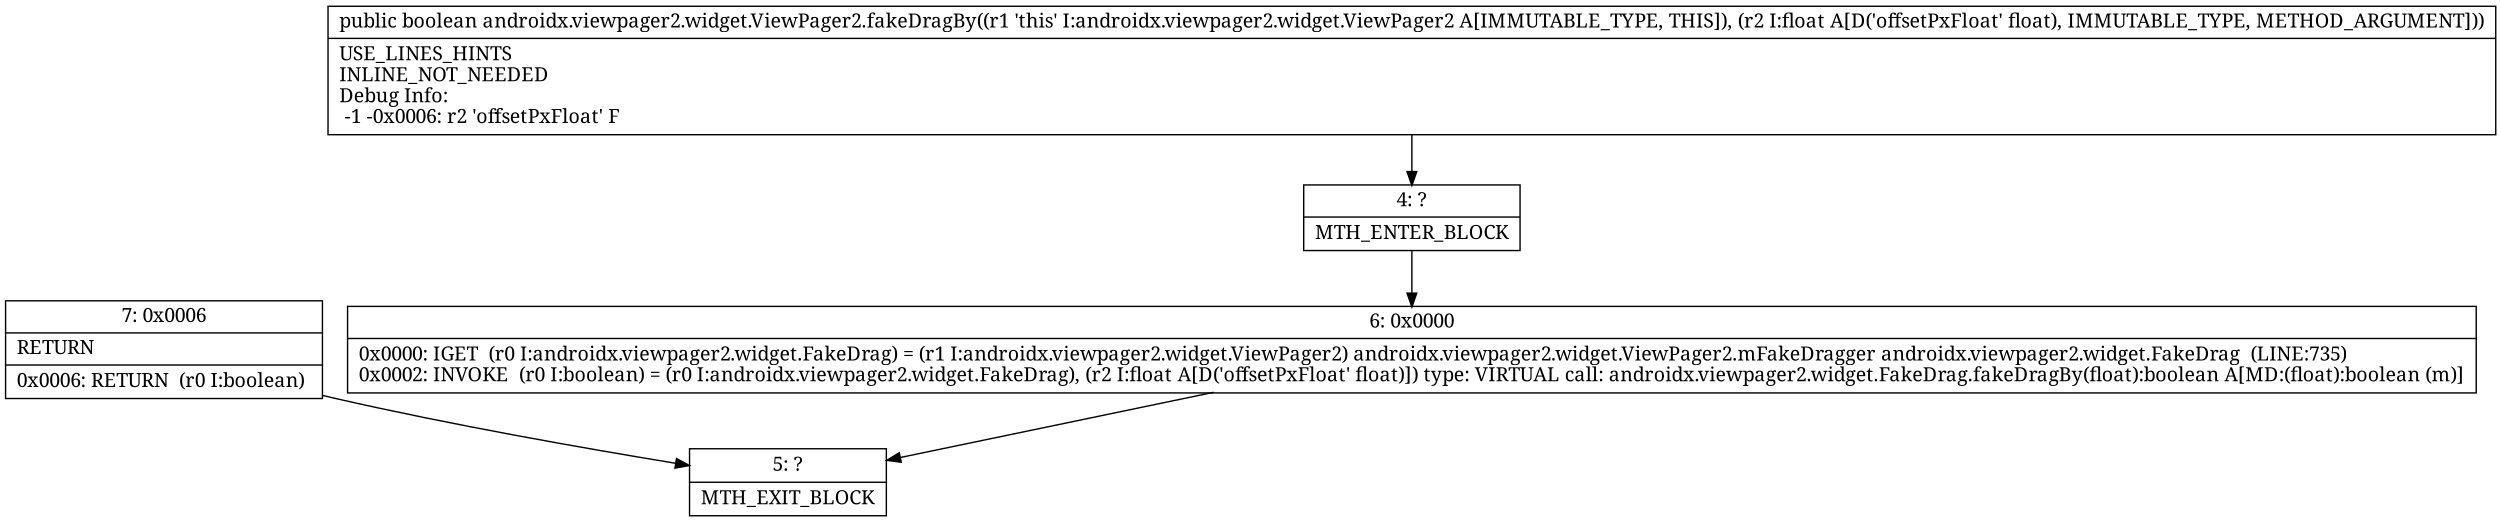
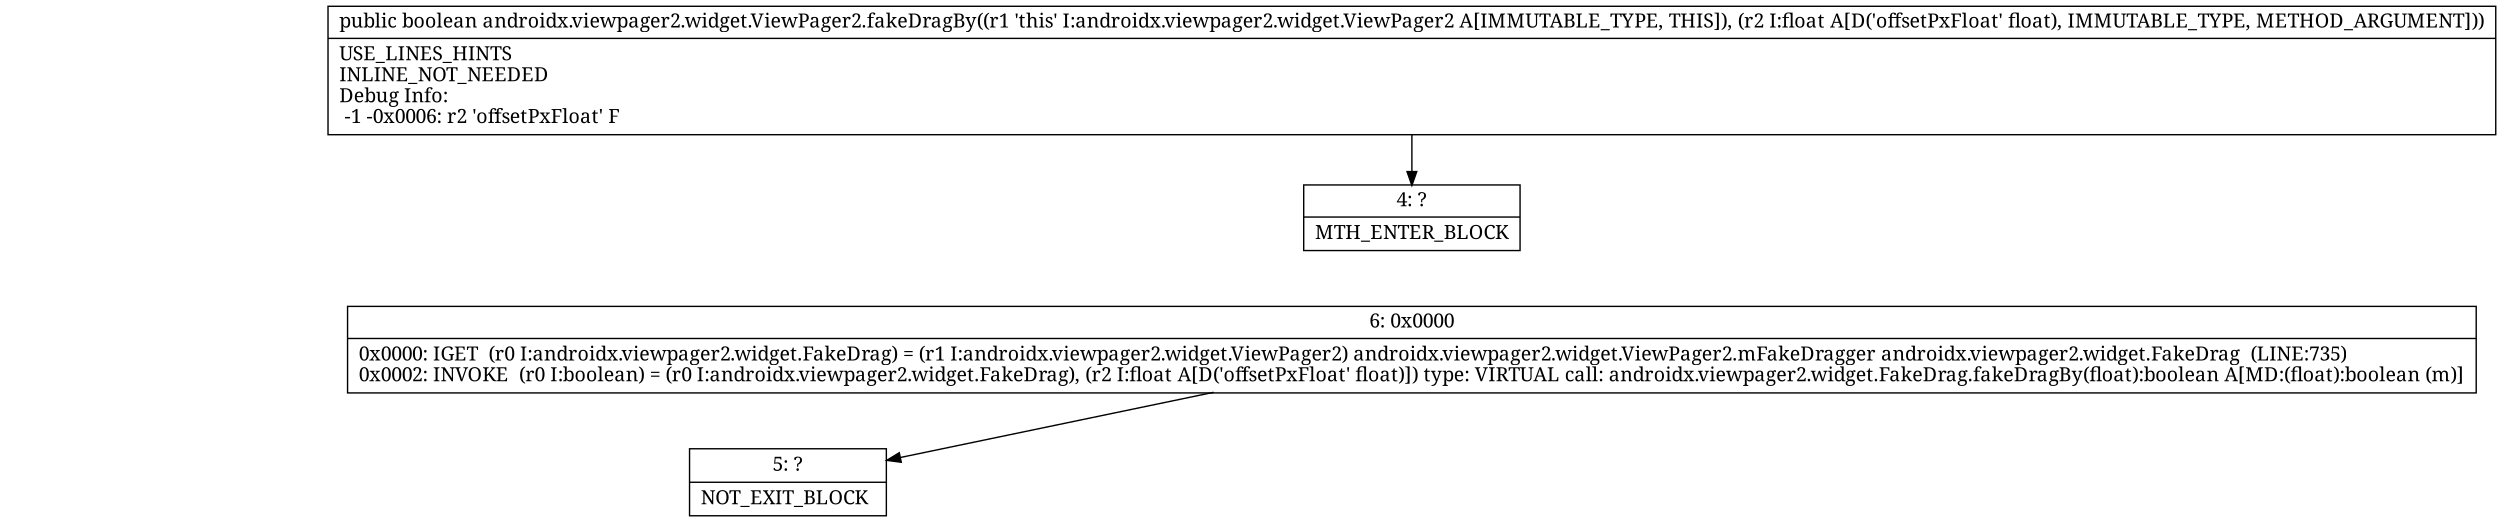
edge "4: ?" -> "6: 0x0000": removed
node "7: 0x0006": removed
node "5: ?": text "MTH_EXIT_BLOCK" -> "NOT_EXIT_BLOCK"
